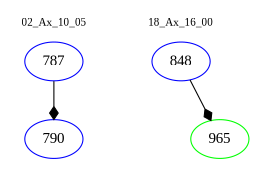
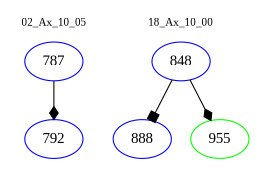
cluster "18_Ax_16_00": label "18_Ax_16_00" -> "18_Ax_10_00"
node "790": label "790" -> "792"
node "888": added
node "965": label "965" -> "955"
